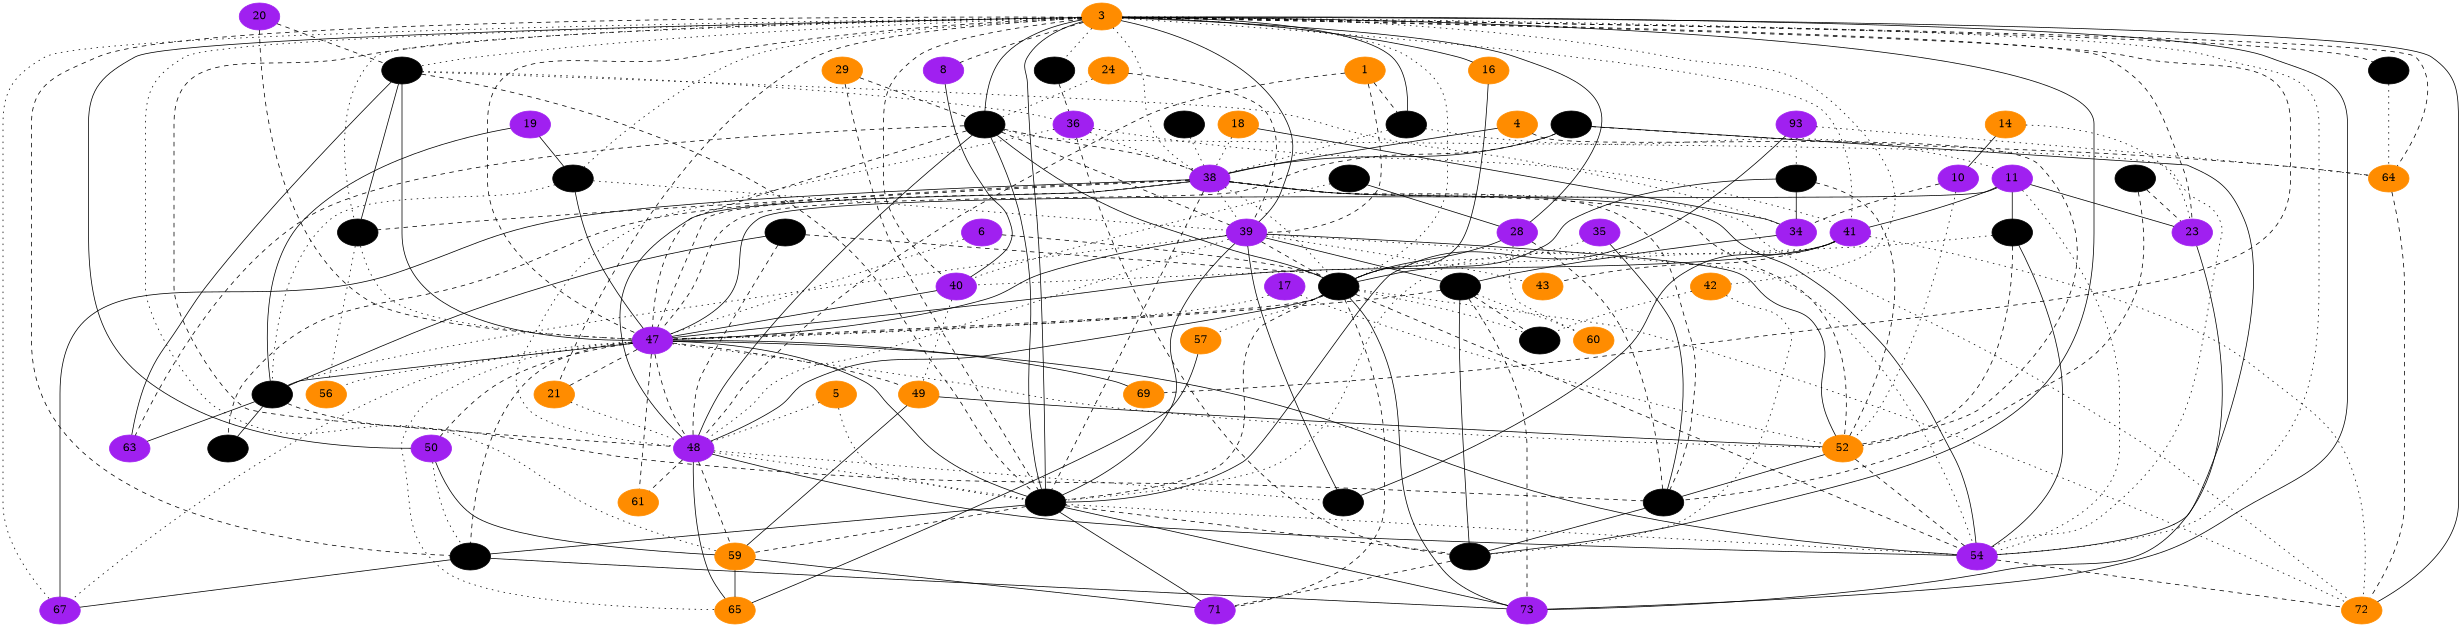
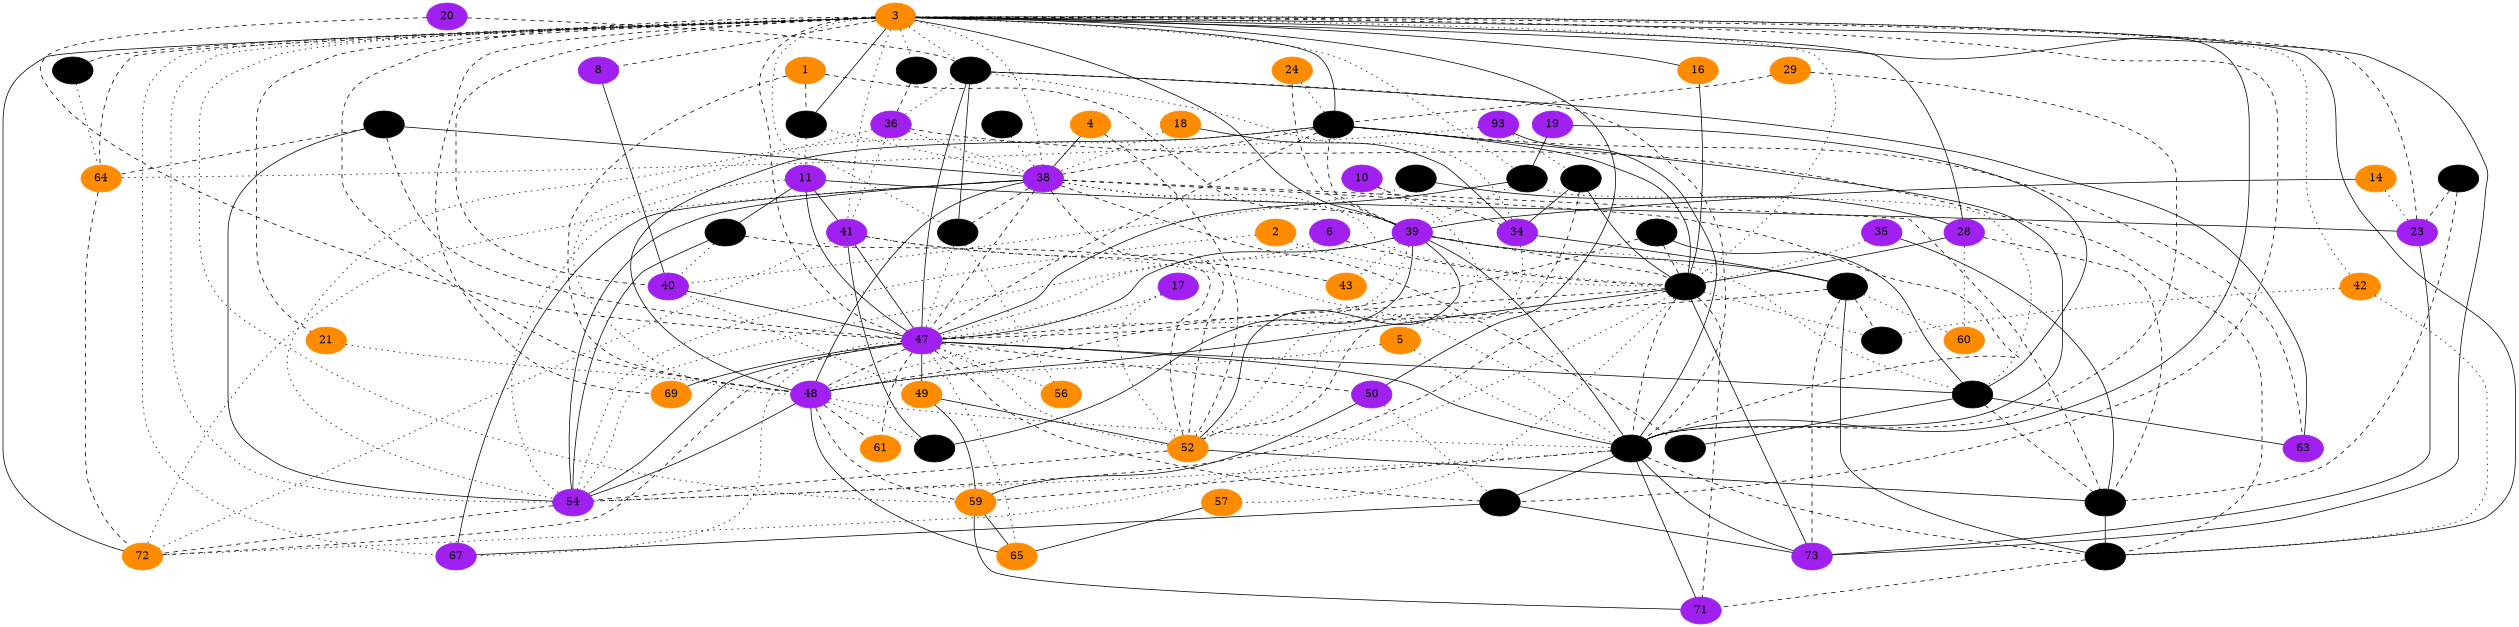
edge "14" -- "10": now "14" -- "39"
node "2": added
edge "34" -- "52": added
edge "47" -- "49": style dashed -> solid
edge "47" -- "21": now "47" -- "72"
